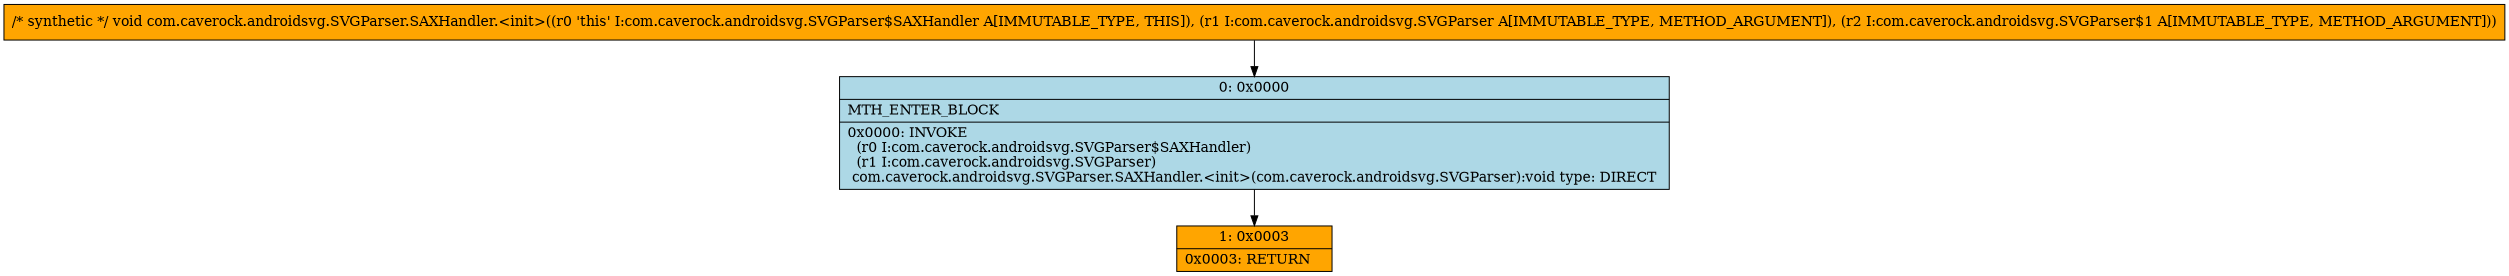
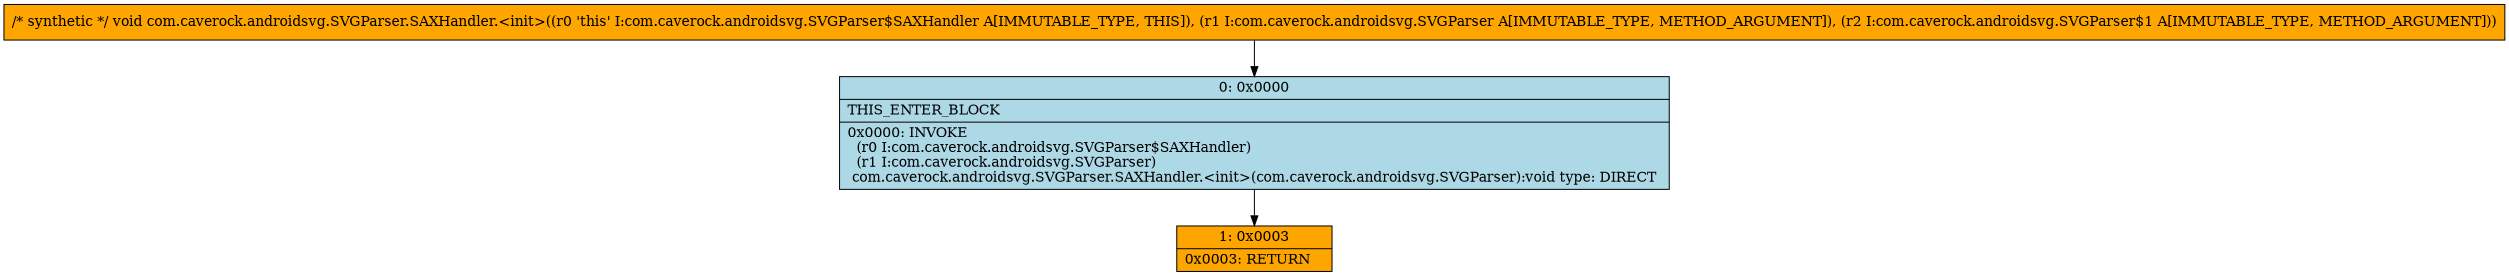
node "0: 0x0000": text "MTH_ENTER_BLOCK" -> "THIS_ENTER_BLOCK"
